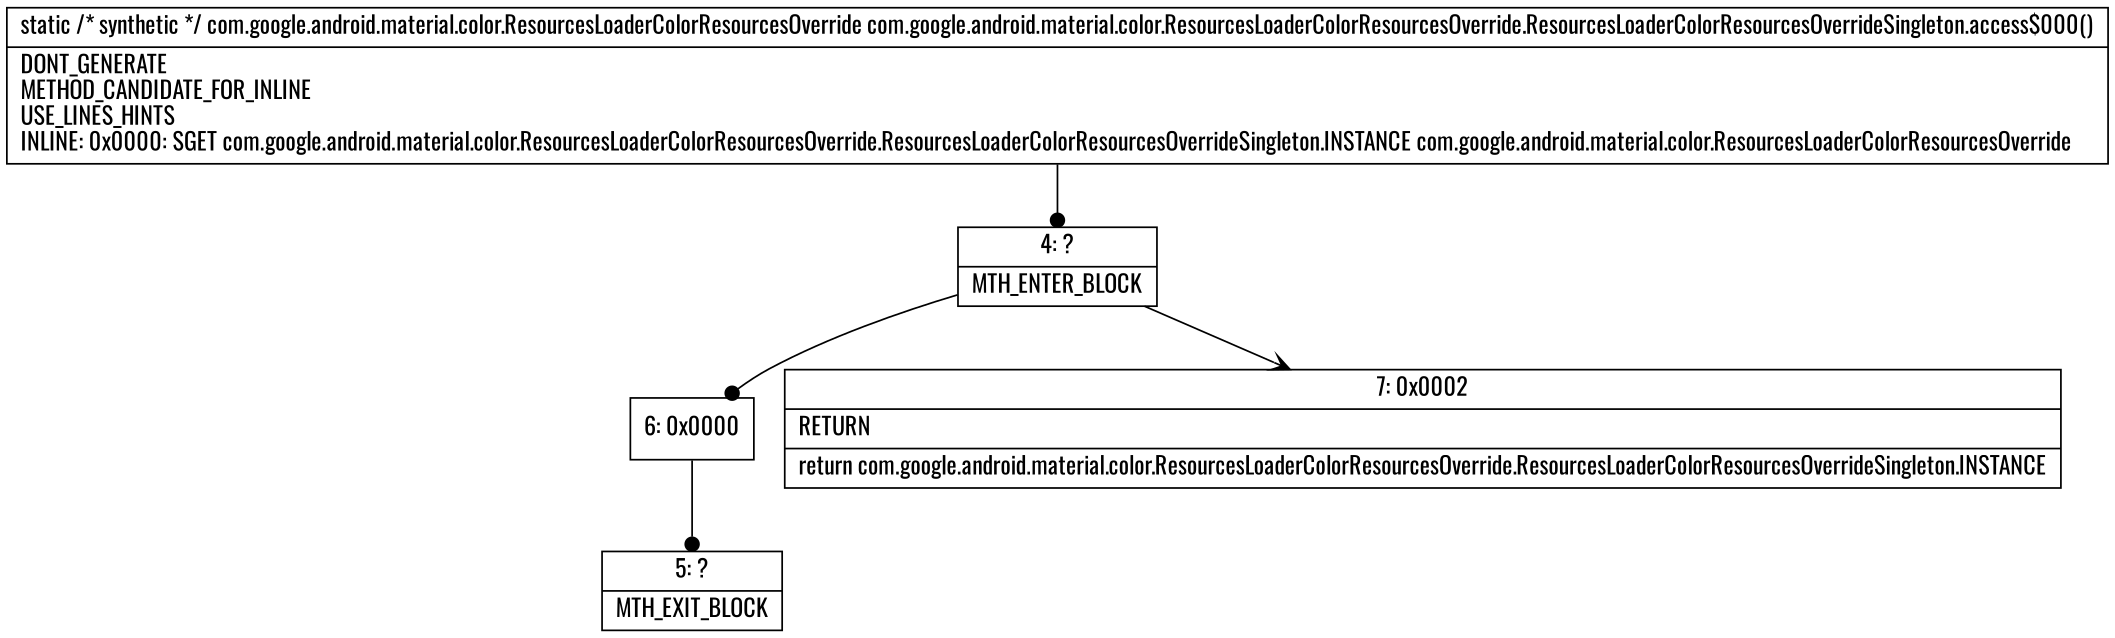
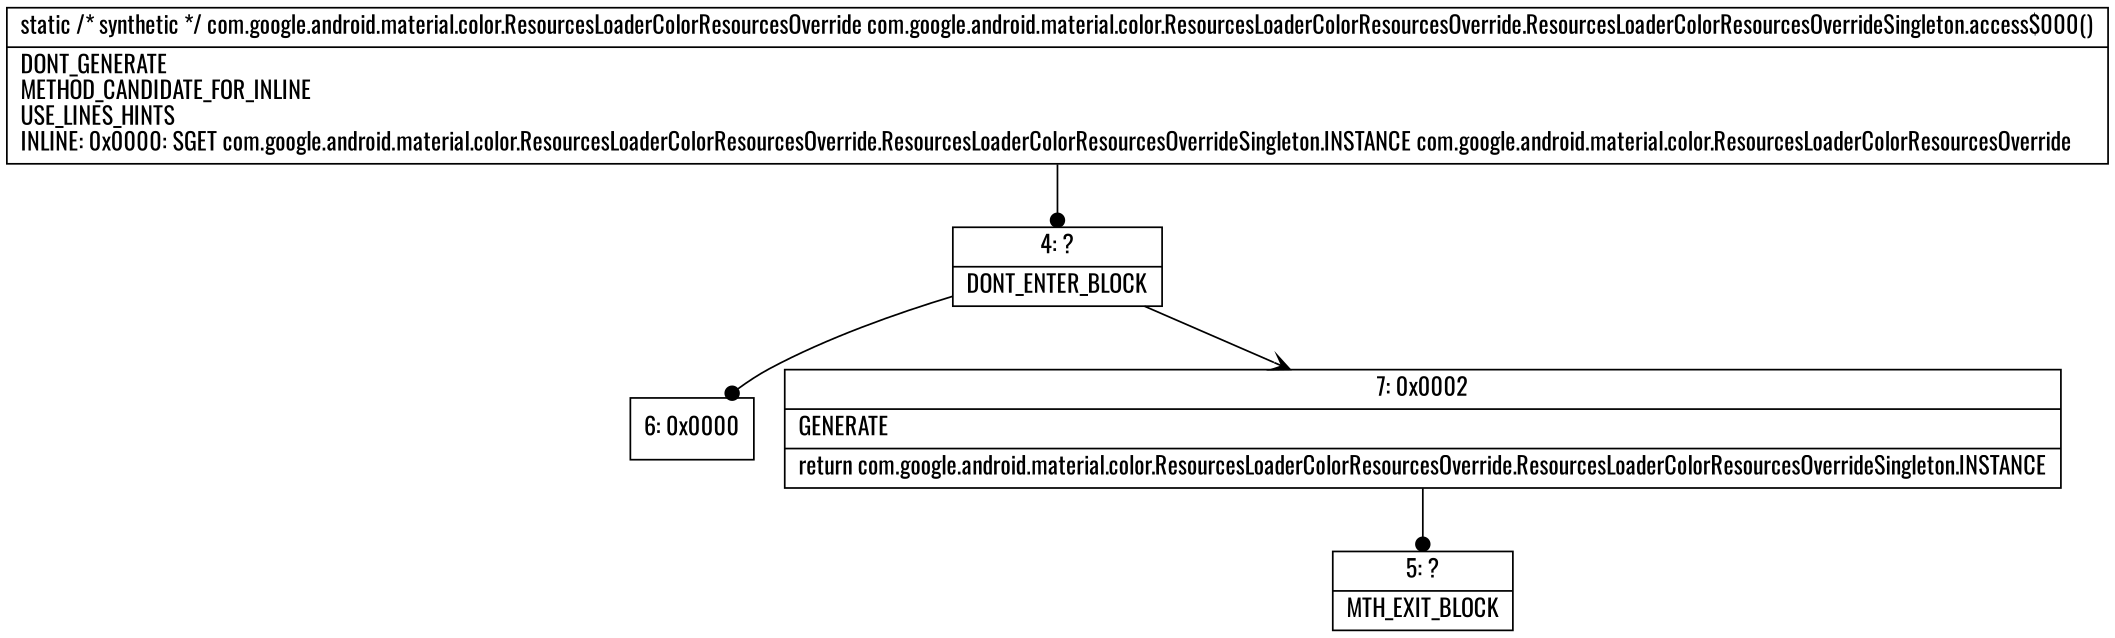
node "4: ?": text "MTH_ENTER_BLOCK" -> "DONT_ENTER_BLOCK"
node "7: 0x0002": text "RETURN" -> "GENERATE"
edge "6: 0x0000" -> "5: ?": now "7: 0x0002" -> "5: ?"
